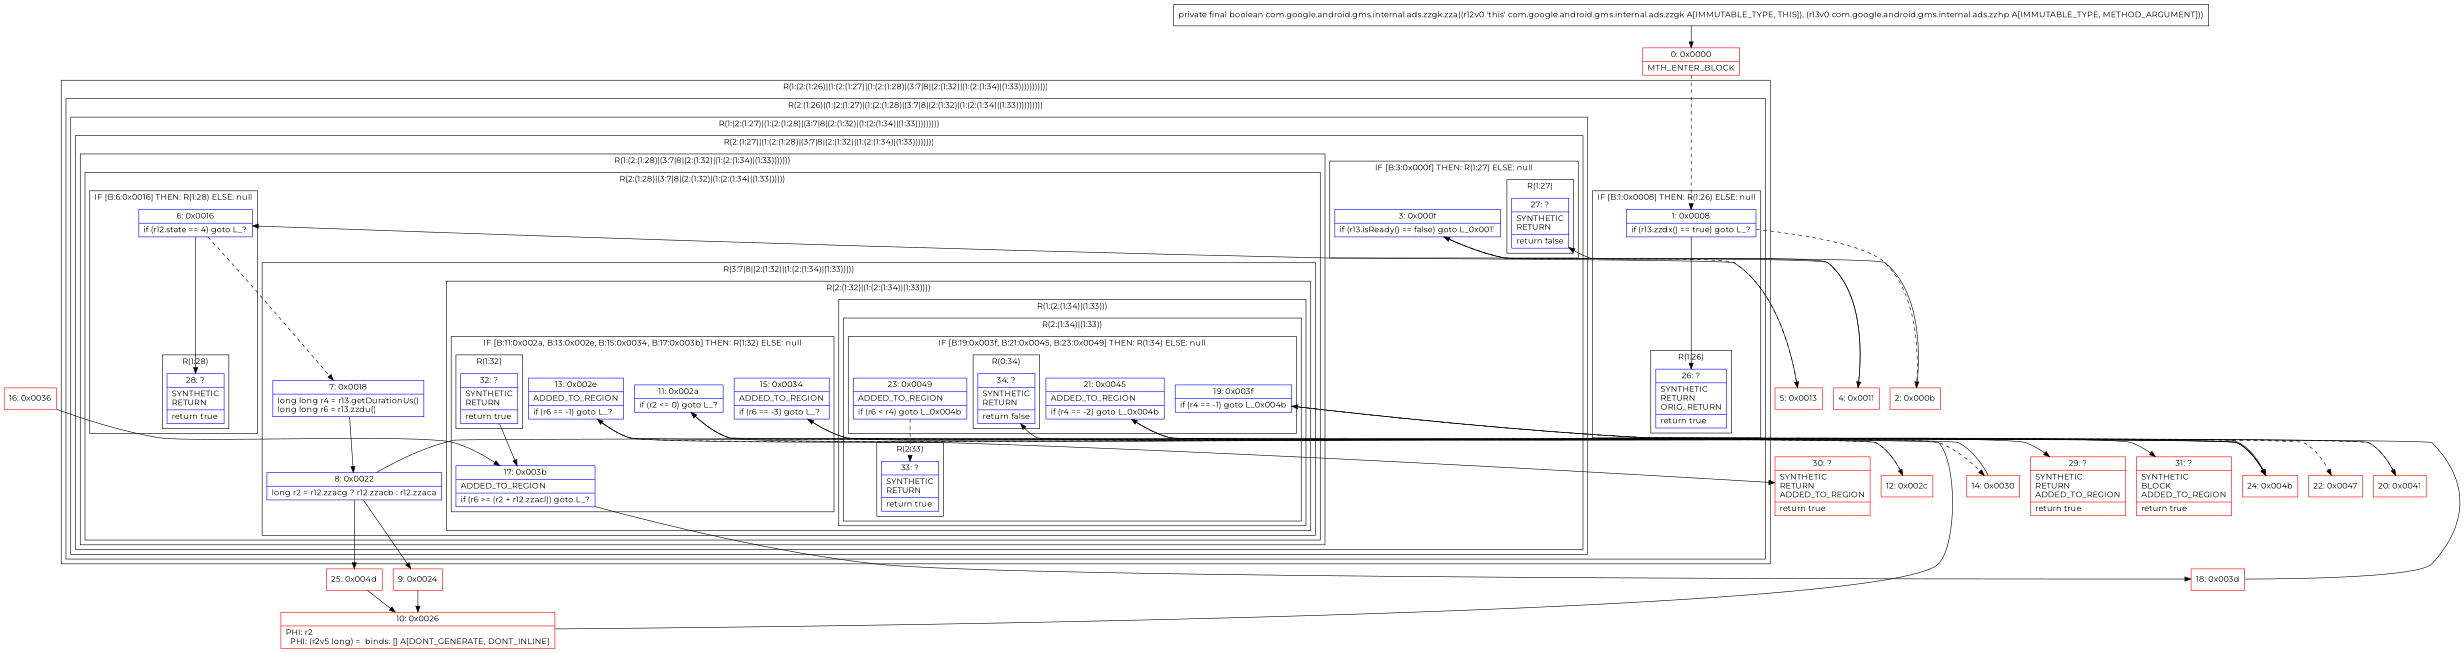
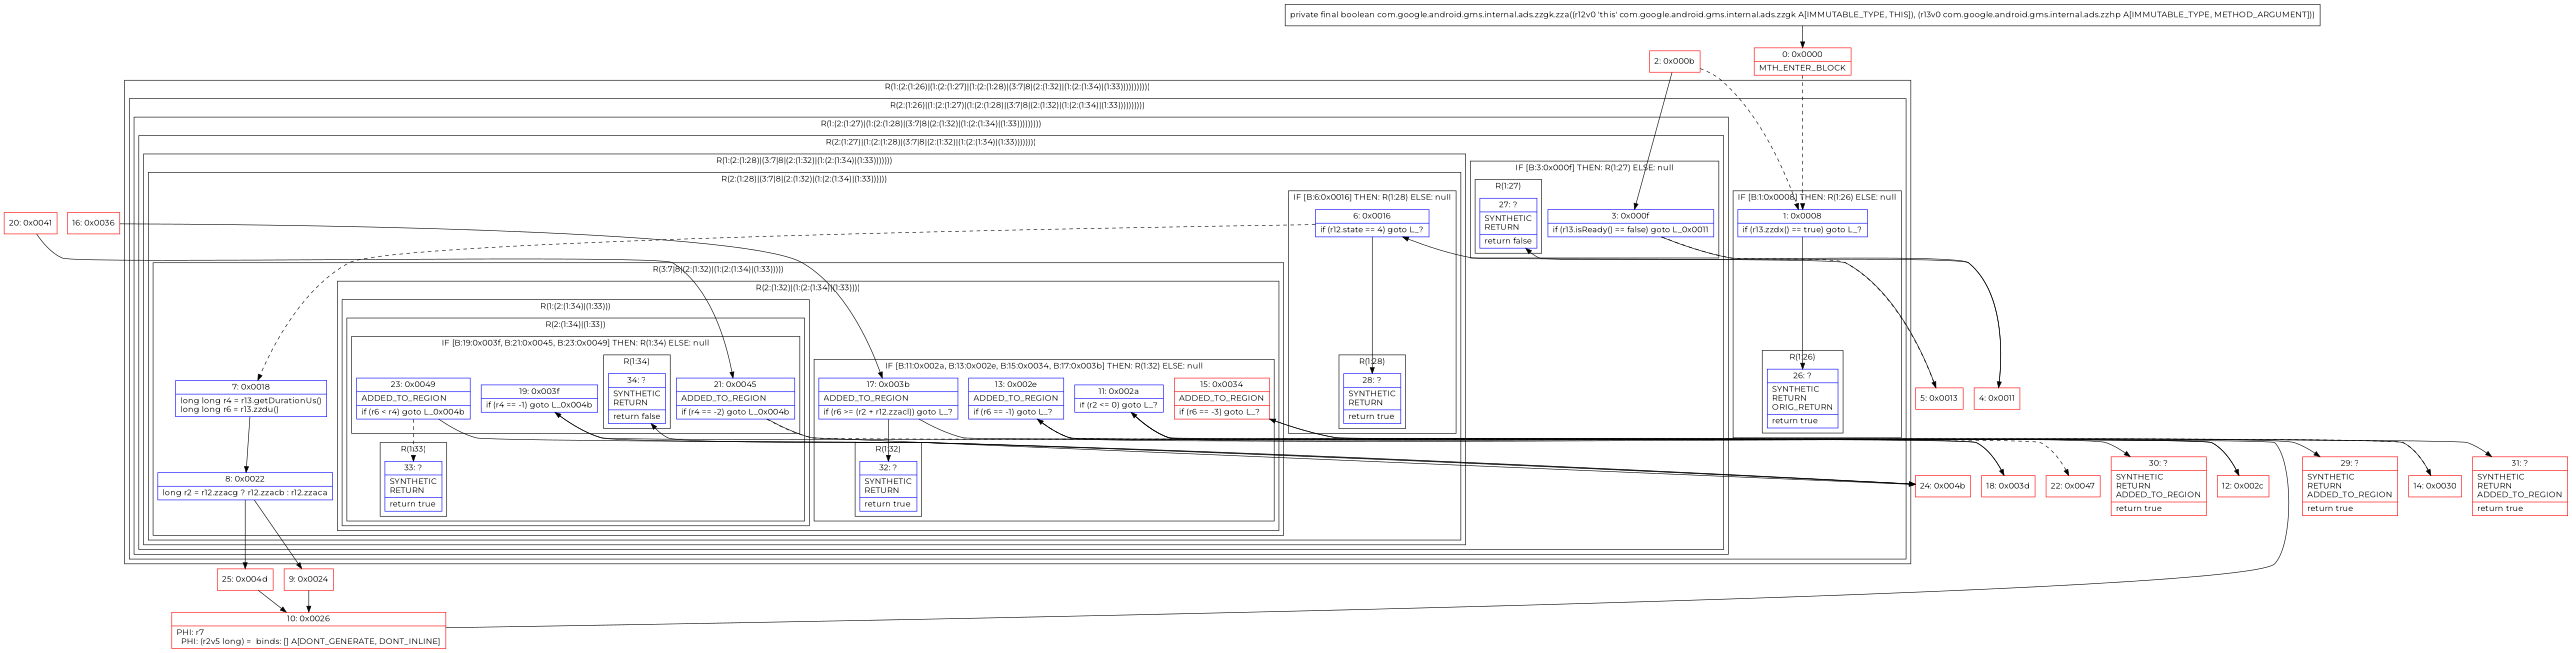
edge "1: 0x0008" -> "2: 0x000b": reversed
cluster "R(0:34)": label "R(0:34)" -> "R(1:34)"
node "15: 0x0034": color blue -> red
edge "8: 0x0022" -> "24: 0x004b": now "23: 0x0049" -> "24: 0x004b"
edge "19: 0x003f" -> "20: 0x0041": removed
edge "11: 0x002a" -> "12: 0x002c": style dashed -> solid
edge "32: ?" -> "17: 0x003b": reversed
cluster "R(2:33)": label "R(2:33)" -> "R(1:33)"
node "31: ?": text "BLOCK" -> "RETURN"
node "10: 0x0026": text "PHI: r2" -> "PHI: r7"
